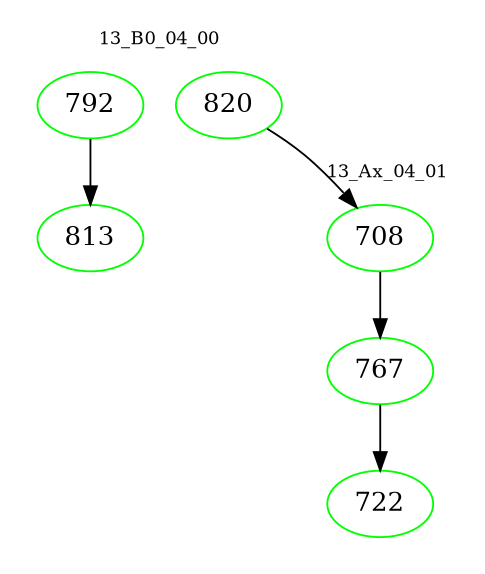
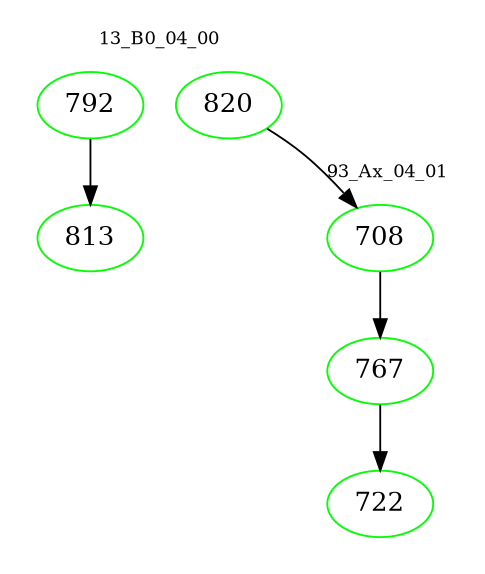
cluster "13_Ax_04_01": label "13_Ax_04_01" -> "93_Ax_04_01"
